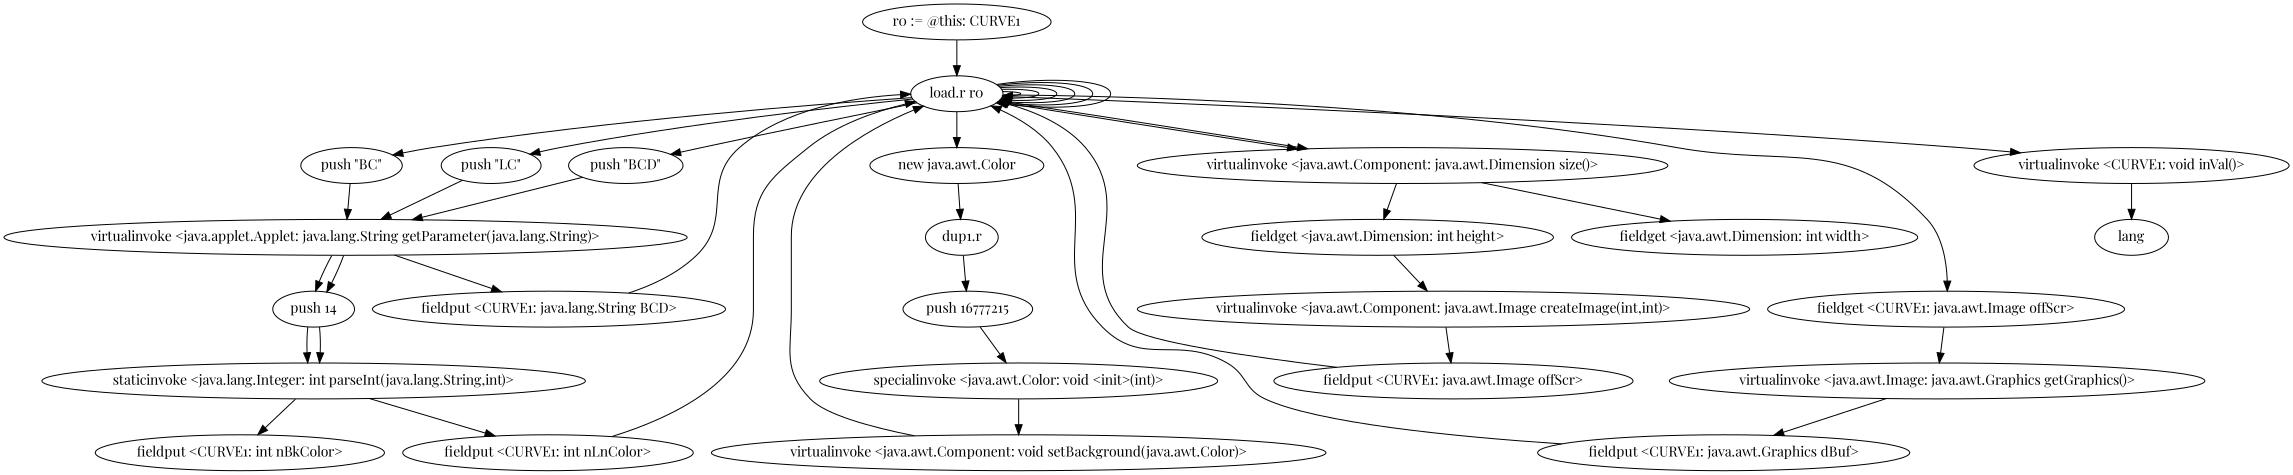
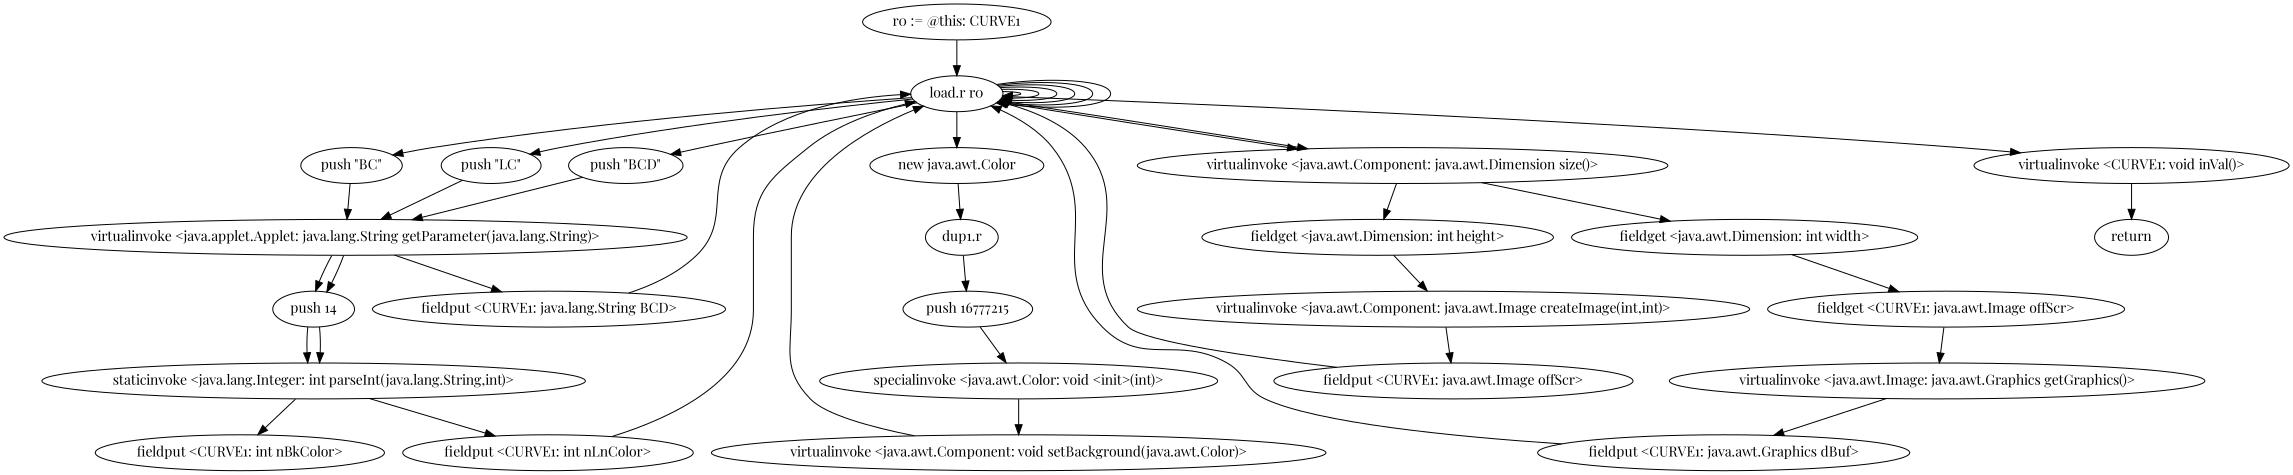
edge "load.r r0" -> "fieldget <CURVE1: java.awt.Image offScr>": now "fieldget <java.awt.Dimension: int width>" -> "fieldget <CURVE1: java.awt.Image offScr>"
node "lang": label "lang" -> "return"
